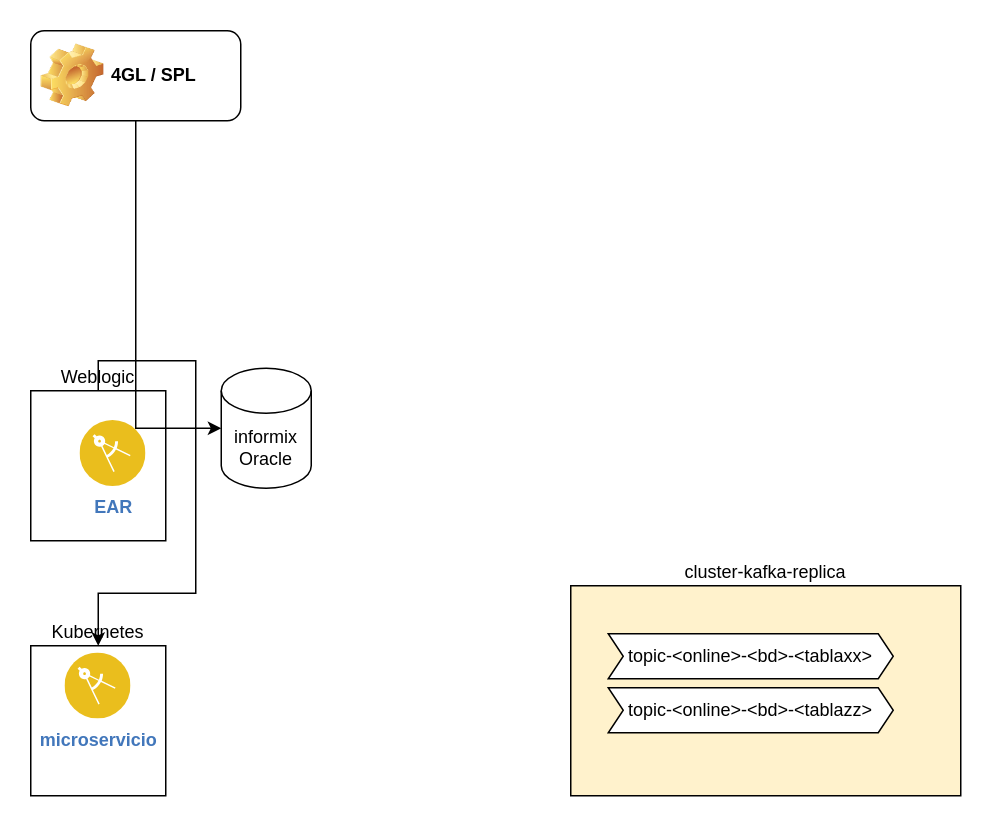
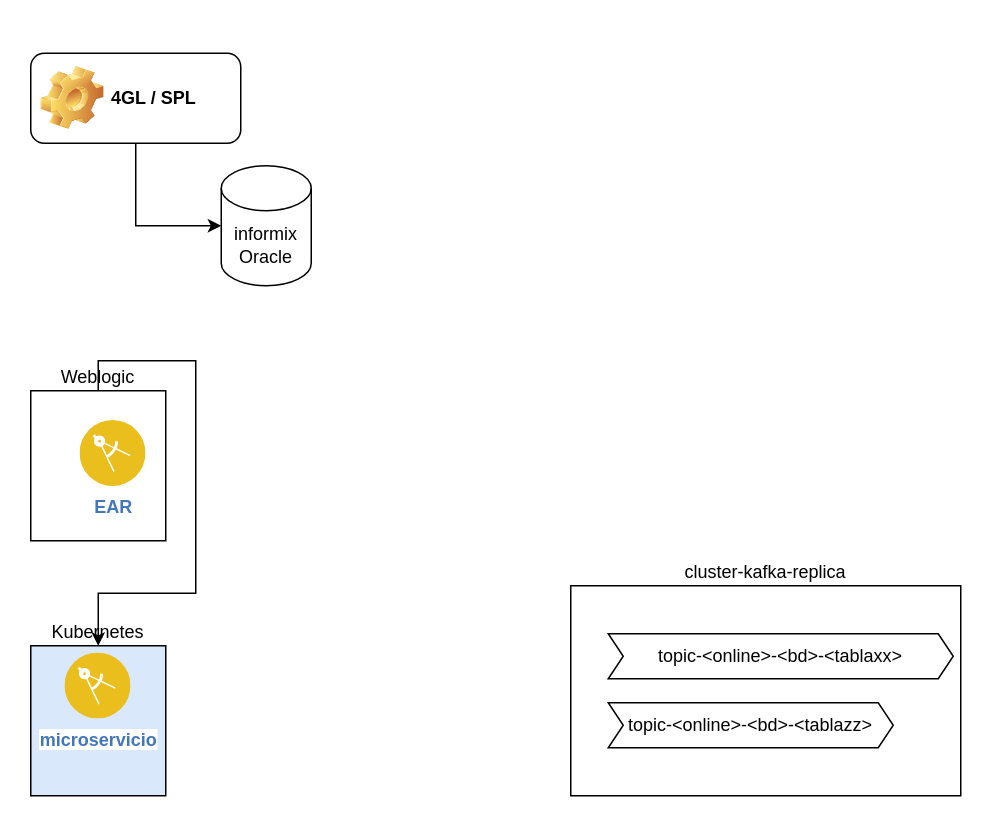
node "4GL / SPL": moved (136, 76) -> (136, 98)
node "informix Oracle": moved (266, 428) -> (266, 226)
node "topic-<online>-<bd>-<tablaxx>": size 285x45 -> 345x45
node "cluster-kafka-replica": fillcolor #fff2cc -> #ffffff
node "topic-<online>-<bd>-<tablazz>": moved (751, 710) -> (751, 725)
node "Kubernetes": fillcolor #ffffff -> #dae8fc
